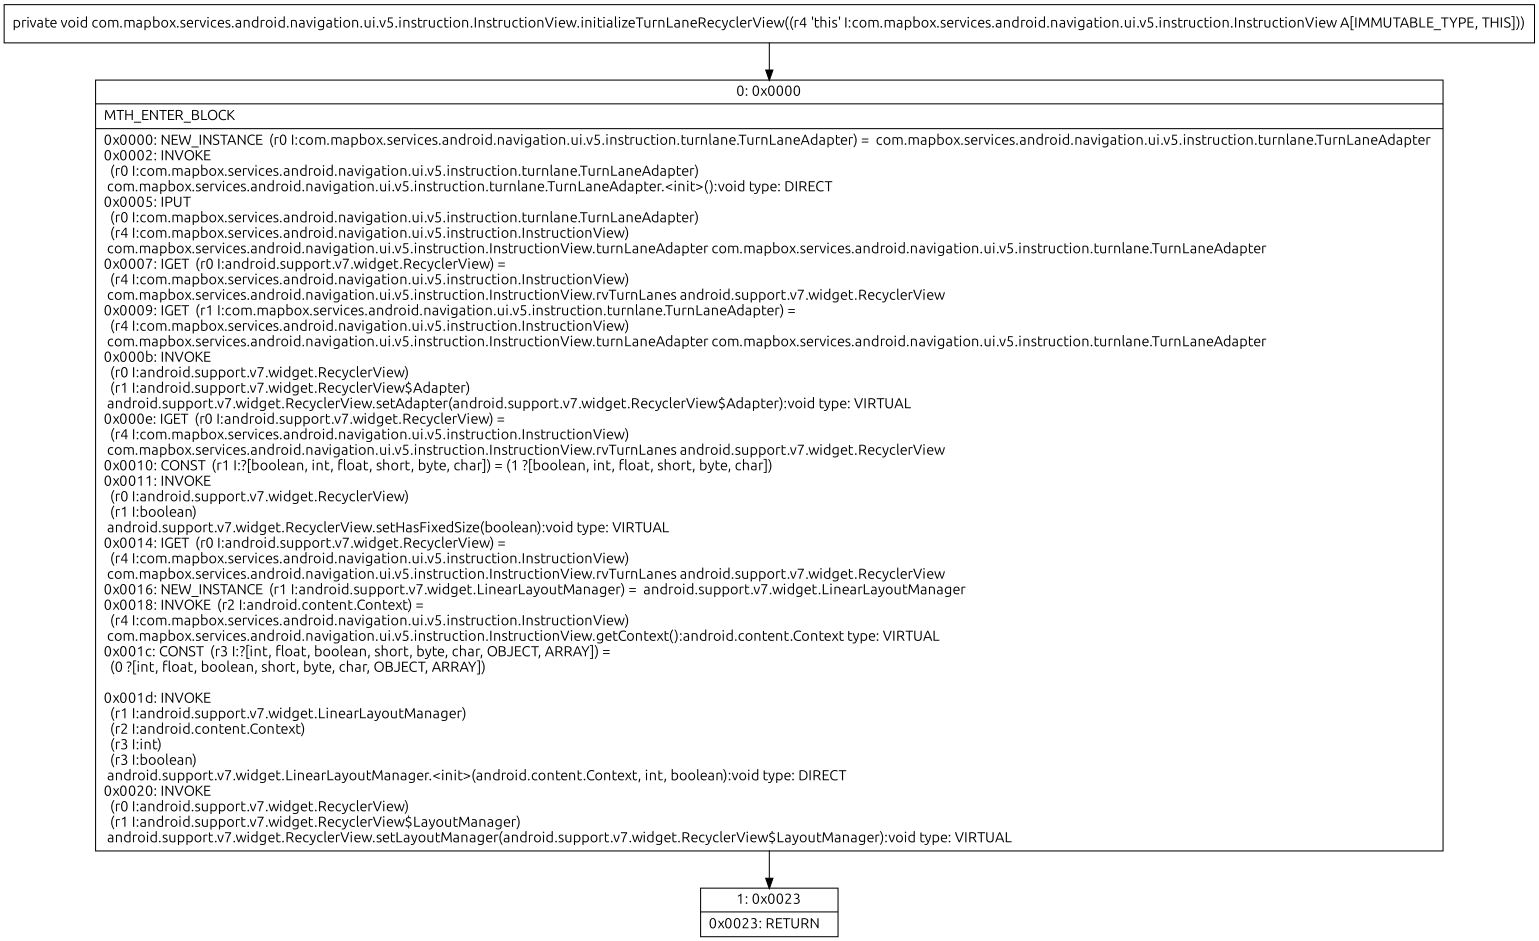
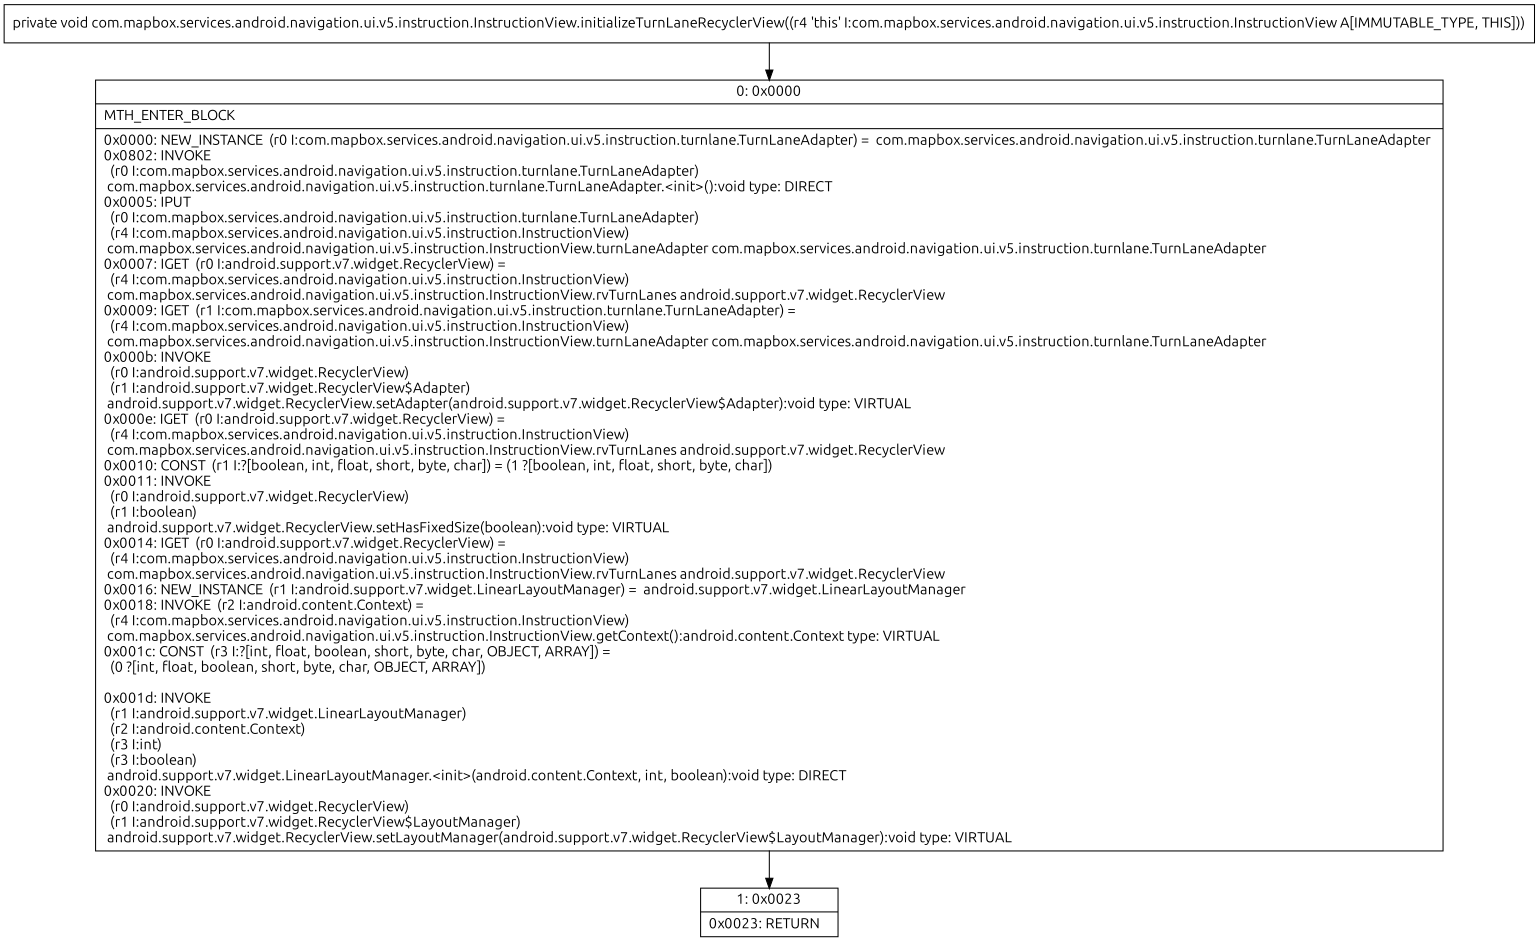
node "0: 0x0000": text "0x0002: INVOKE" -> "0x0802: INVOKE"
